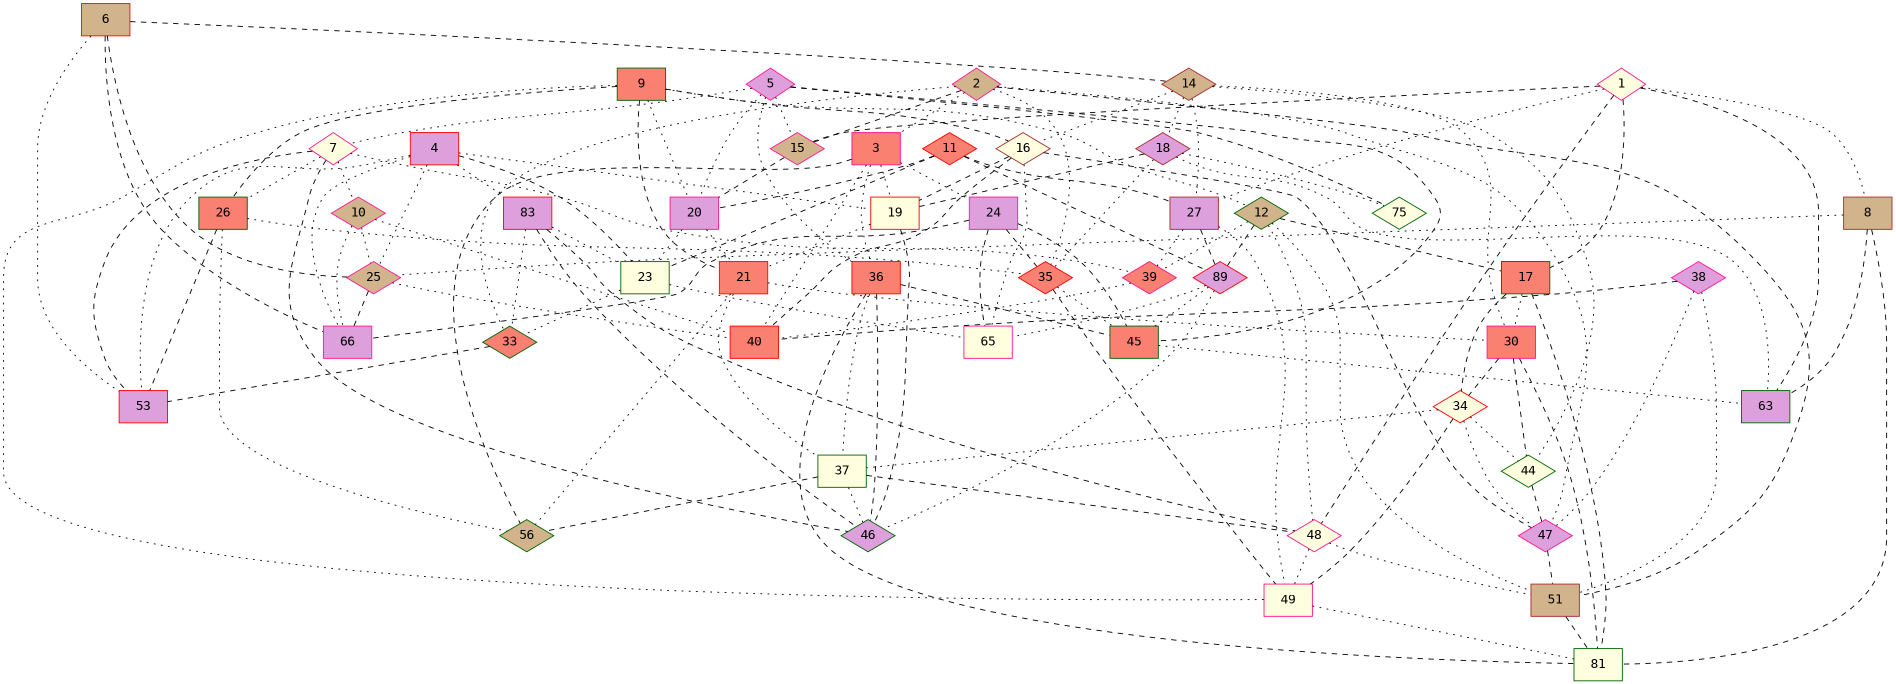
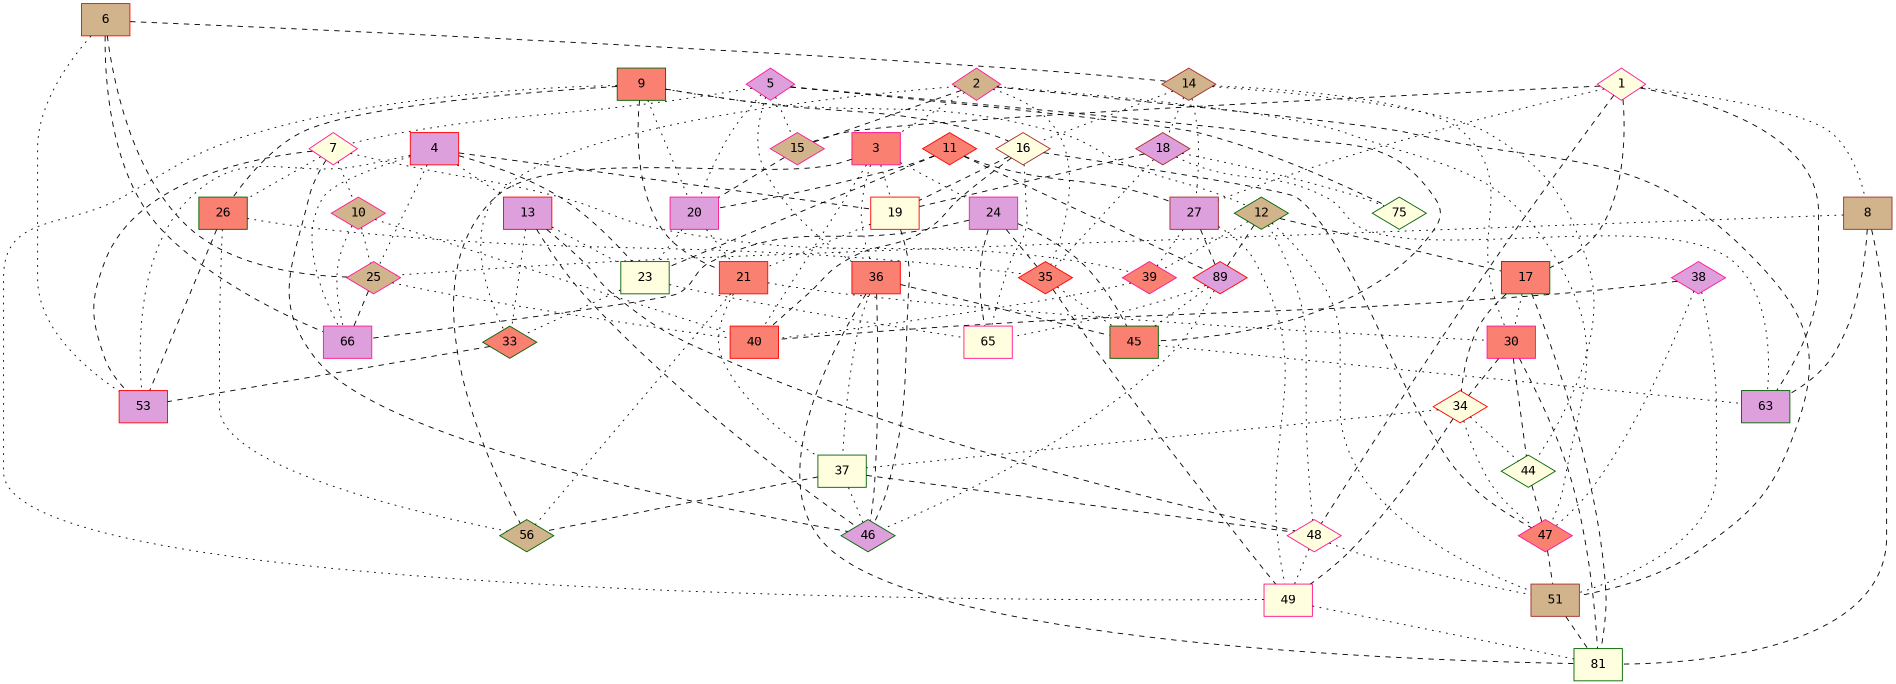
edge "4" -- "19": style dotted -> dashed
node "83": label "83" -> "13"
node "47": fillcolor plum -> salmon
